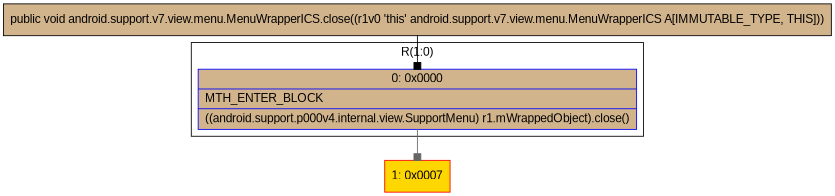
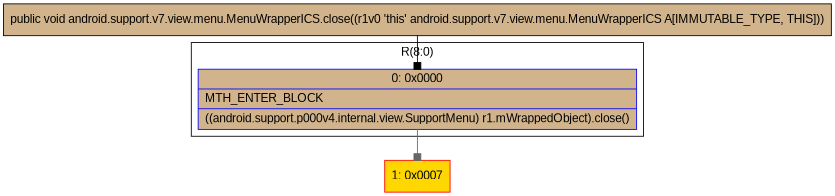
cluster "R(1:0)": label "R(1:0)" -> "R(8:0)"
